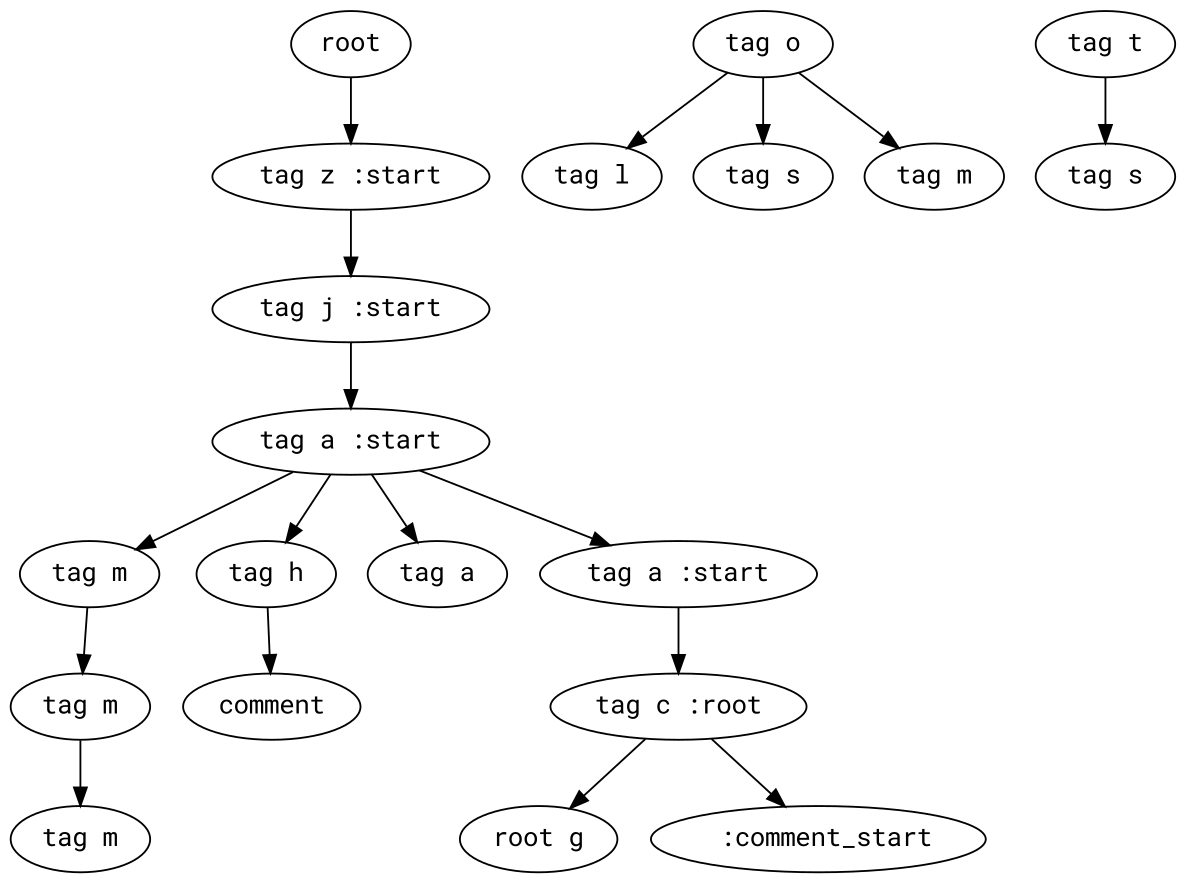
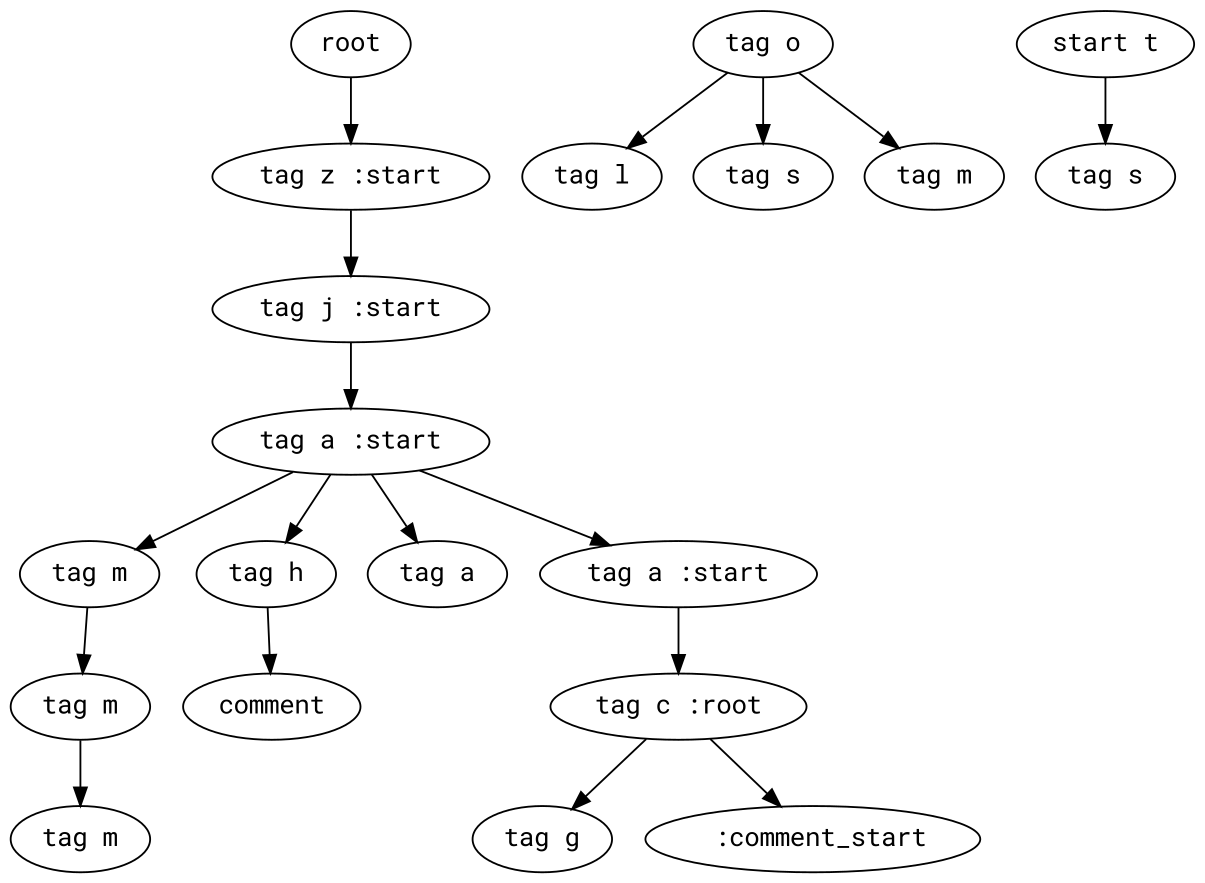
node "tag t": label "tag t" -> "start t"
node "root g": label "root g" -> "tag g"
